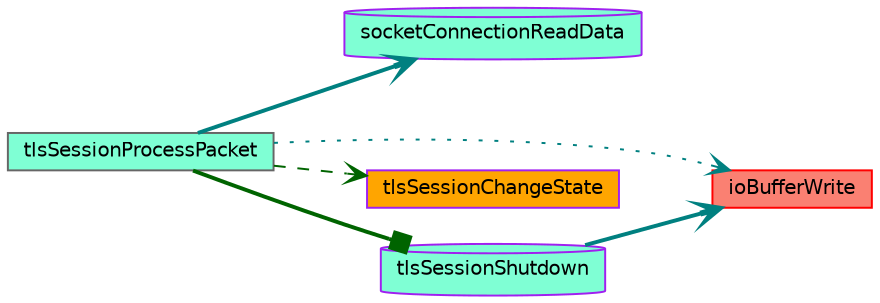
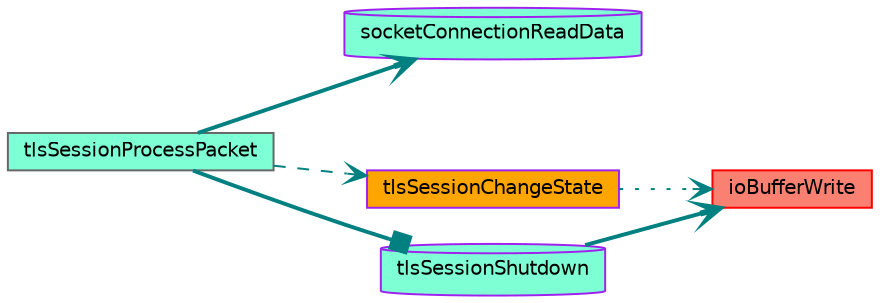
edge "tlsSessionProcessPacket" -> "ioBufferWrite": now "tlsSessionChangeState" -> "ioBufferWrite"
edge "tlsSessionProcessPacket" -> "tlsSessionChangeState": color darkgreen -> teal
edge "tlsSessionProcessPacket" -> "tlsSessionShutdown": color darkgreen -> teal
